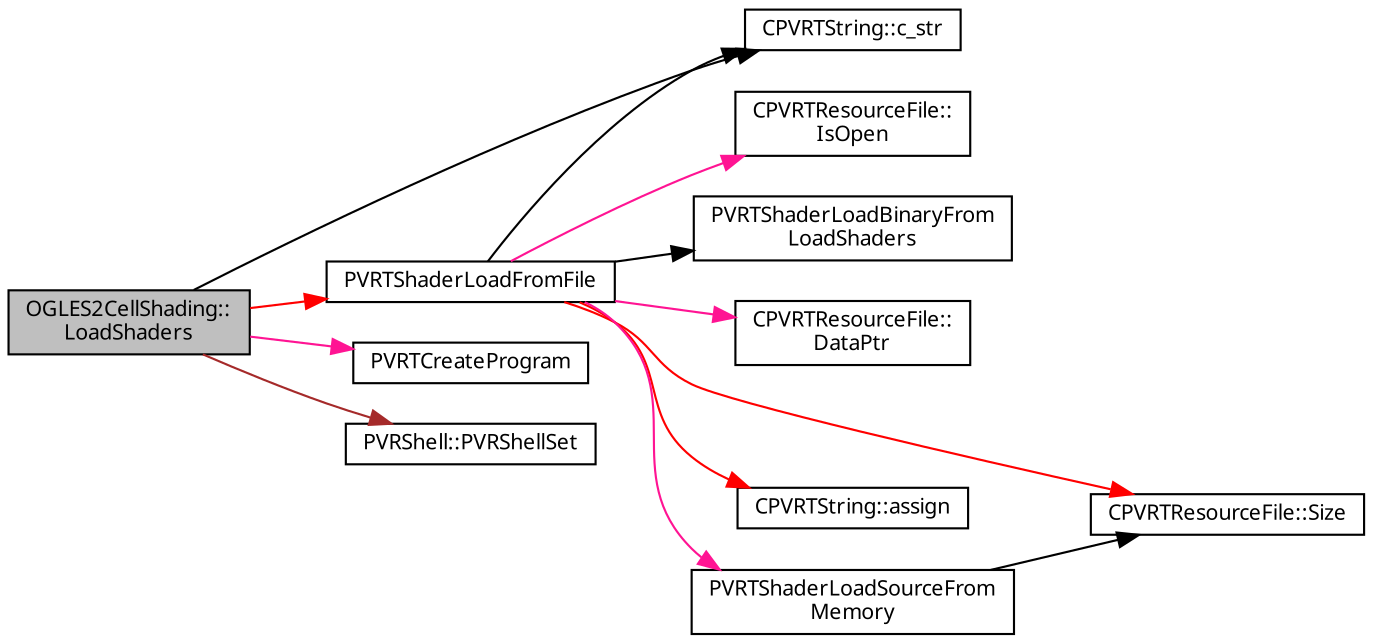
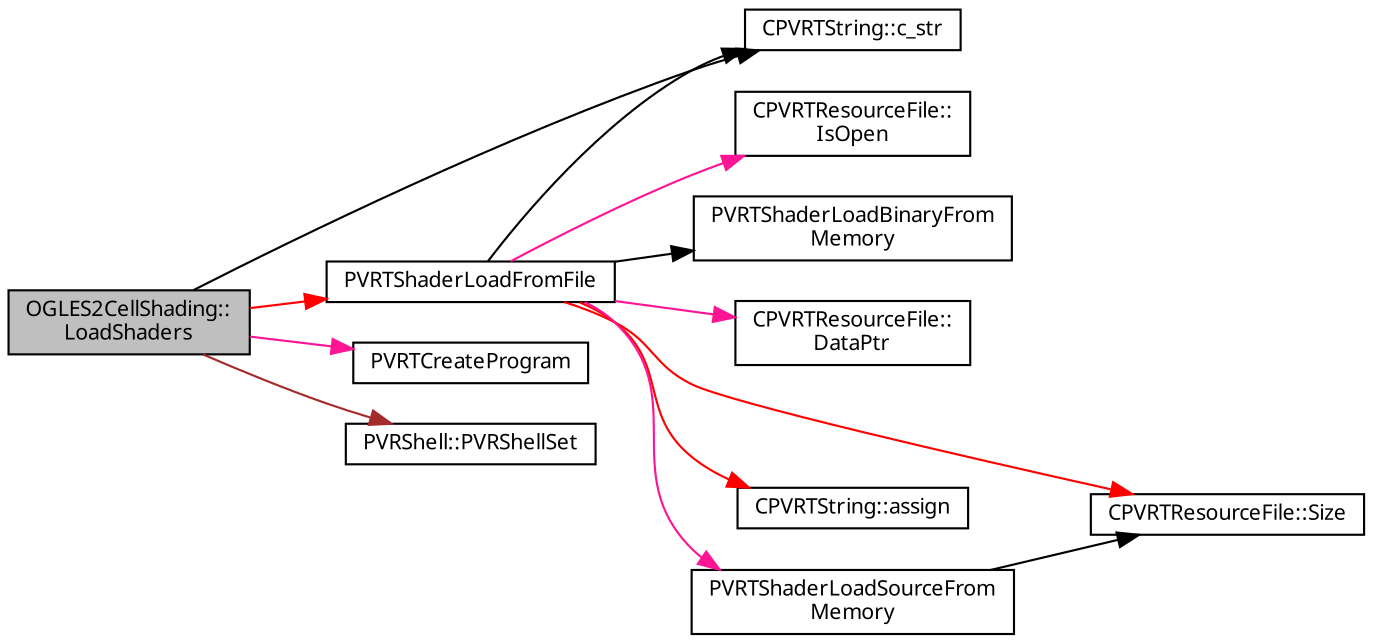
node "PVRTShaderLoadBinaryFrom LoadShaders": label "PVRTShaderLoadBinaryFrom LoadShaders" -> "PVRTShaderLoadBinaryFrom Memory"
